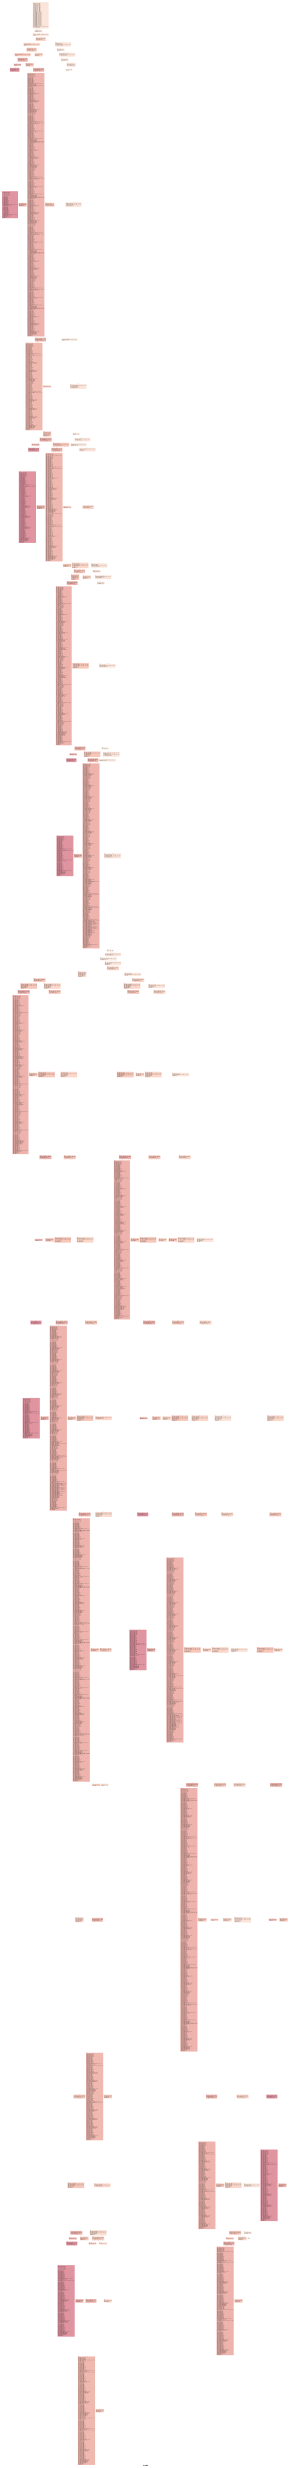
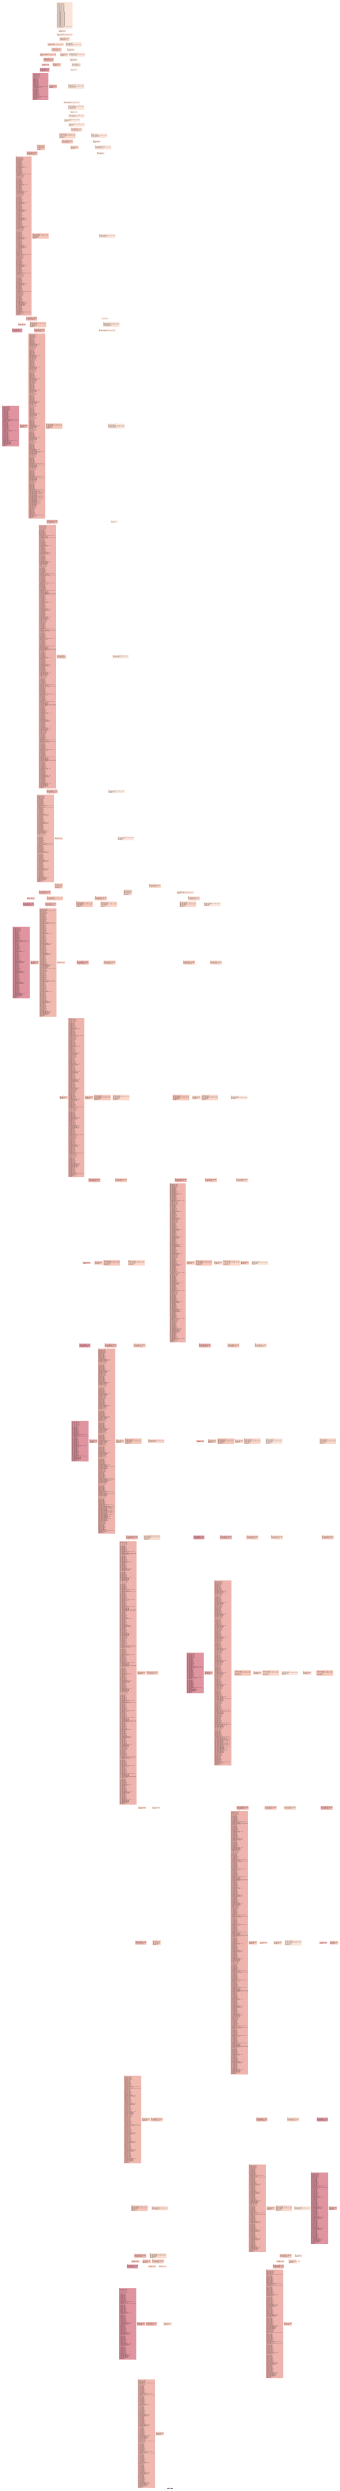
node "958:": added
